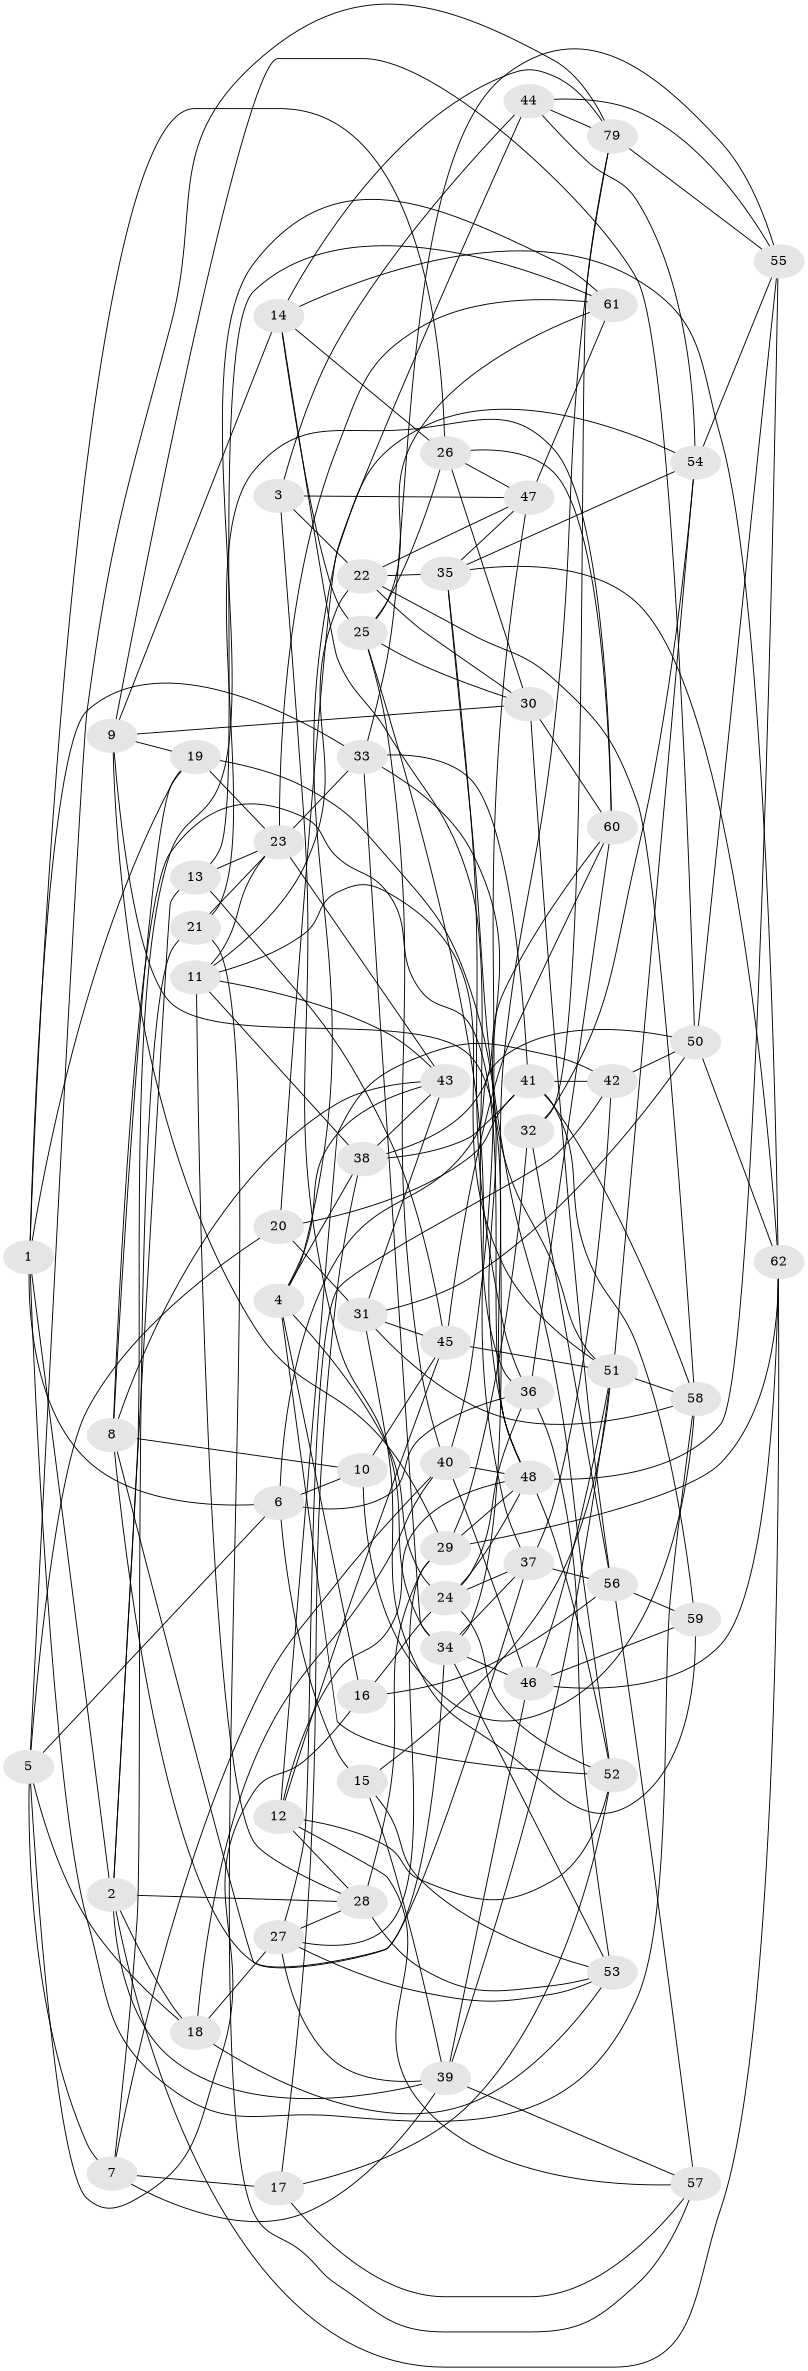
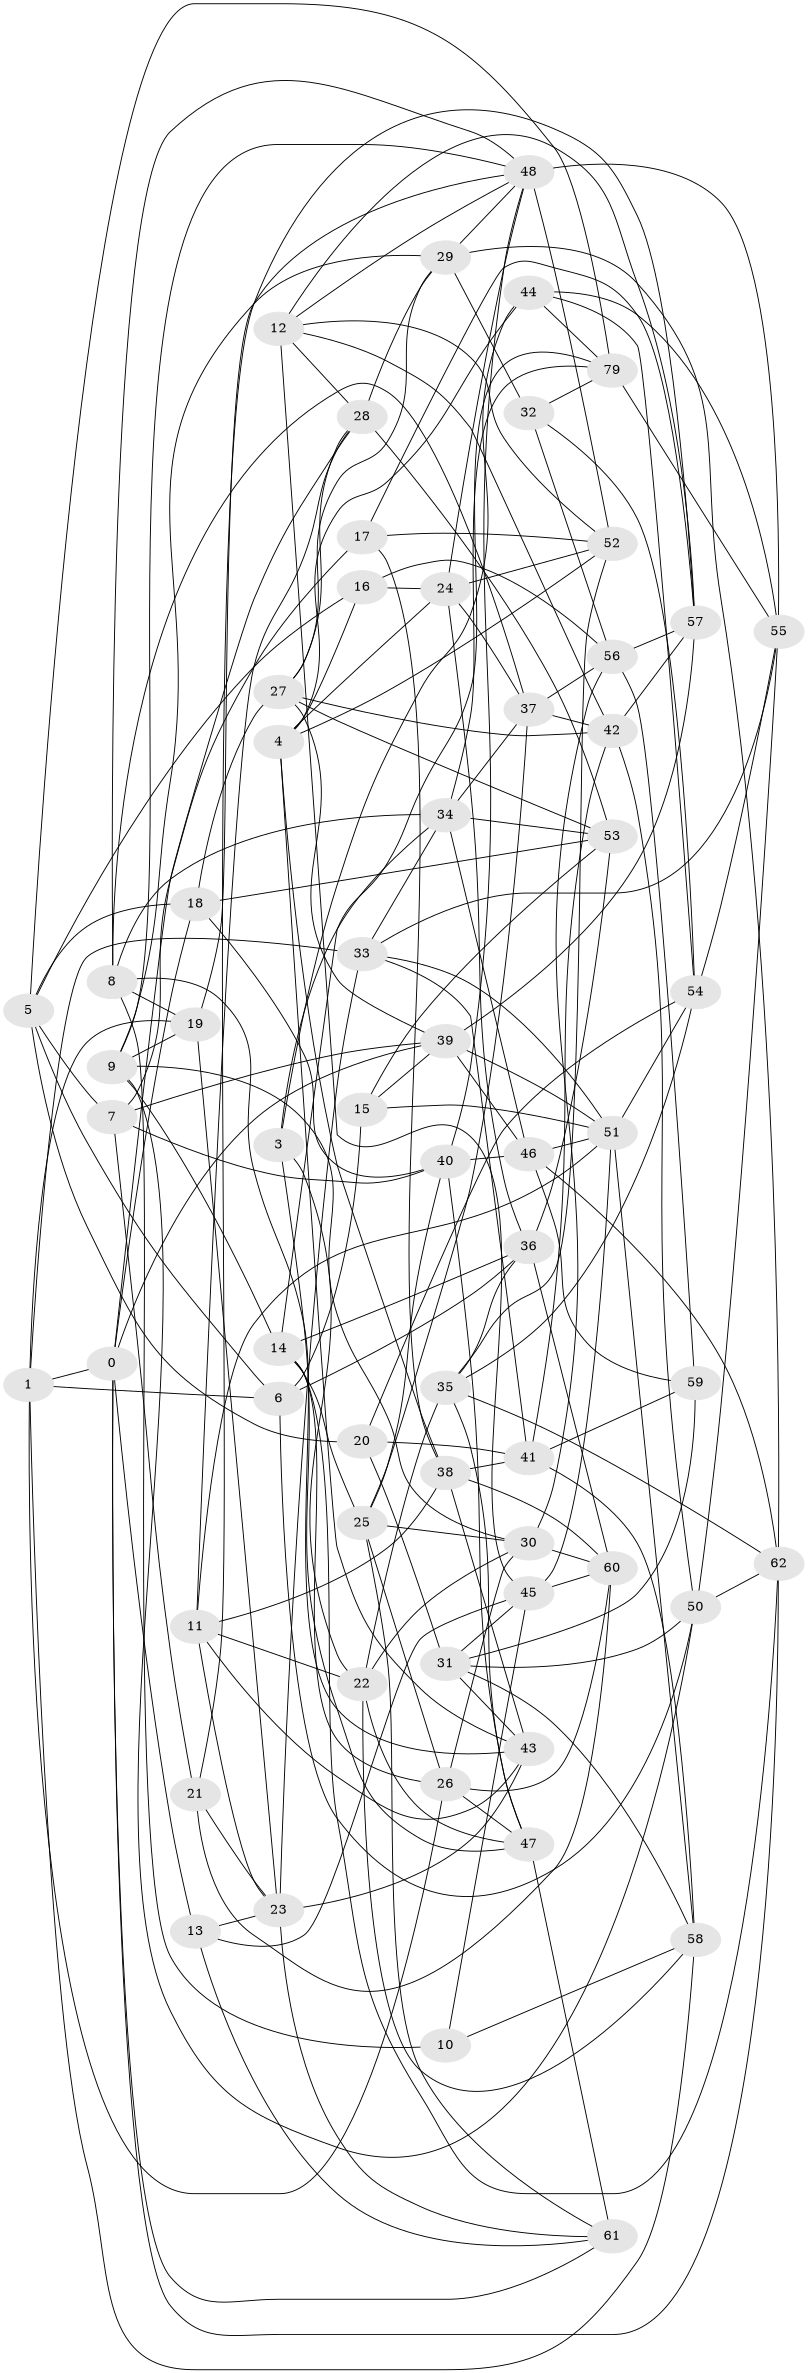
edge "57" -- "42": added
edge "10" -- "6": removed
node "2": label "2" -> "0"
